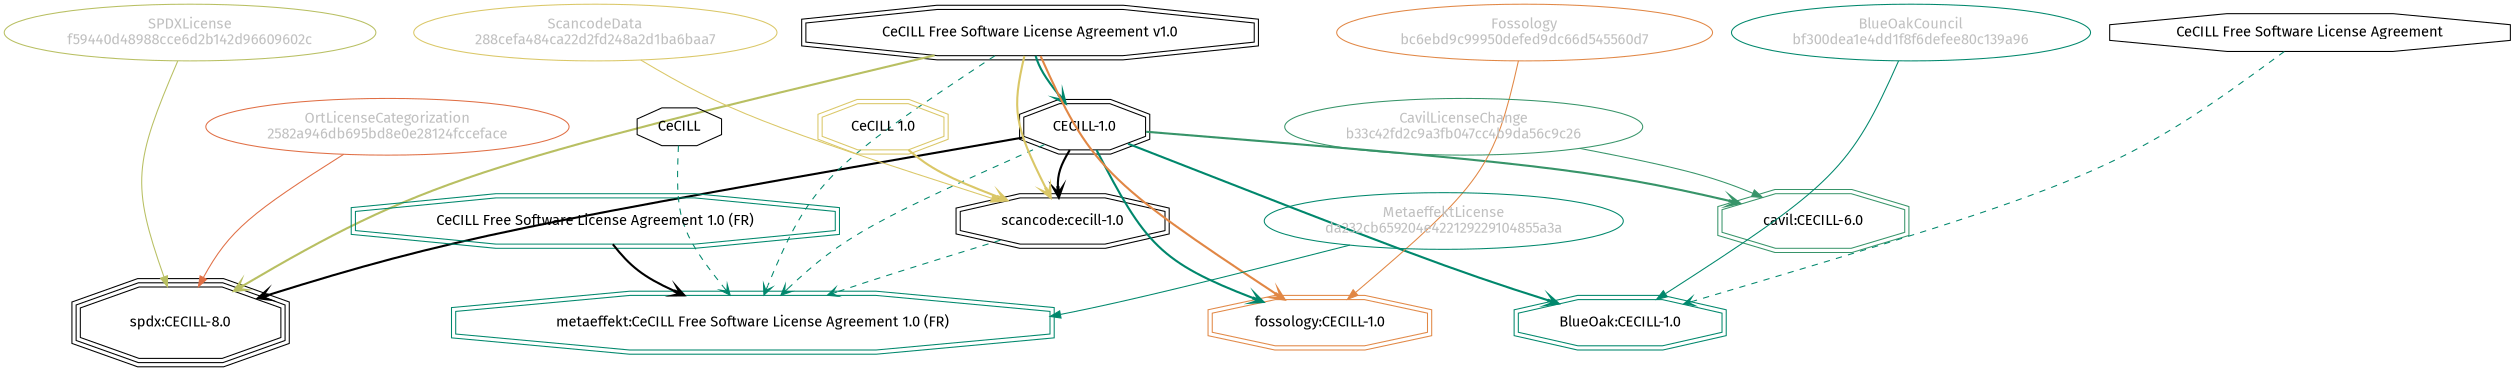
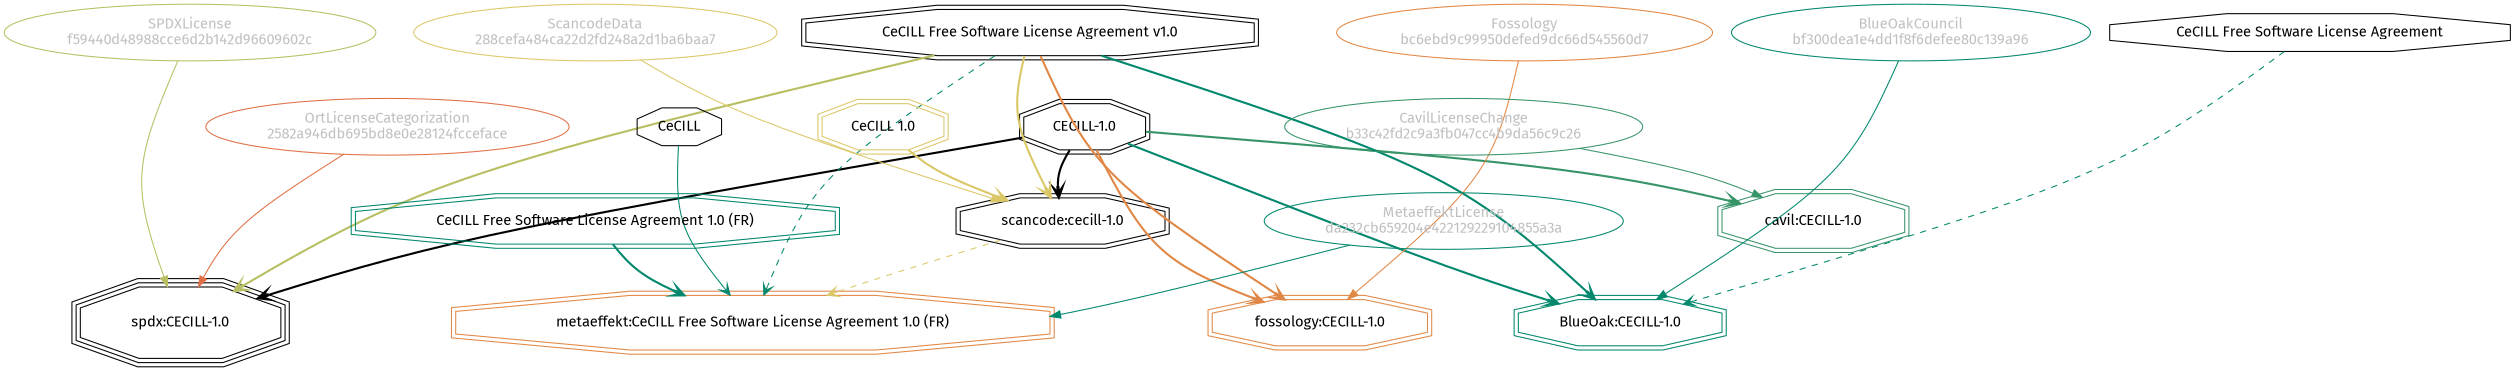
edge "CeCILL Free Software License Agreement v1.0" -> "CECILL-1.0": now "CeCILL Free Software License Agreement v1.0" -> "BlueOak:CECILL-1.0"
edge "CECILL-1.0" -> "metaeffekt:CeCILL Free Software License Agreement 1.0 (FR)": removed
node "cavil:CECILL-6.0": label "cavil:CECILL-6.0" -> "cavil:CECILL-1.0"
edge "CeCILL" -> "metaeffekt:CeCILL Free Software License Agreement 1.0 (FR)": style dashed -> solid
edge "CECILL-1.0" -> "fossology:CECILL-1.0": color #00876c -> #e18745
edge "scancode:cecill-1.0" -> "metaeffekt:CeCILL Free Software License Agreement 1.0 (FR)": color #00876c -> #dac767
edge "CeCILL Free Software License Agreement 1.0 (FR)" -> "metaeffekt:CeCILL Free Software License Agreement 1.0 (FR)": color black -> #00876c
node "spdx:CECILL-8.0": label "spdx:CECILL-8.0" -> "spdx:CECILL-1.0"
node "metaeffekt:CeCILL Free Software License Agreement 1.0 (FR)": color #00876c -> #e18745
